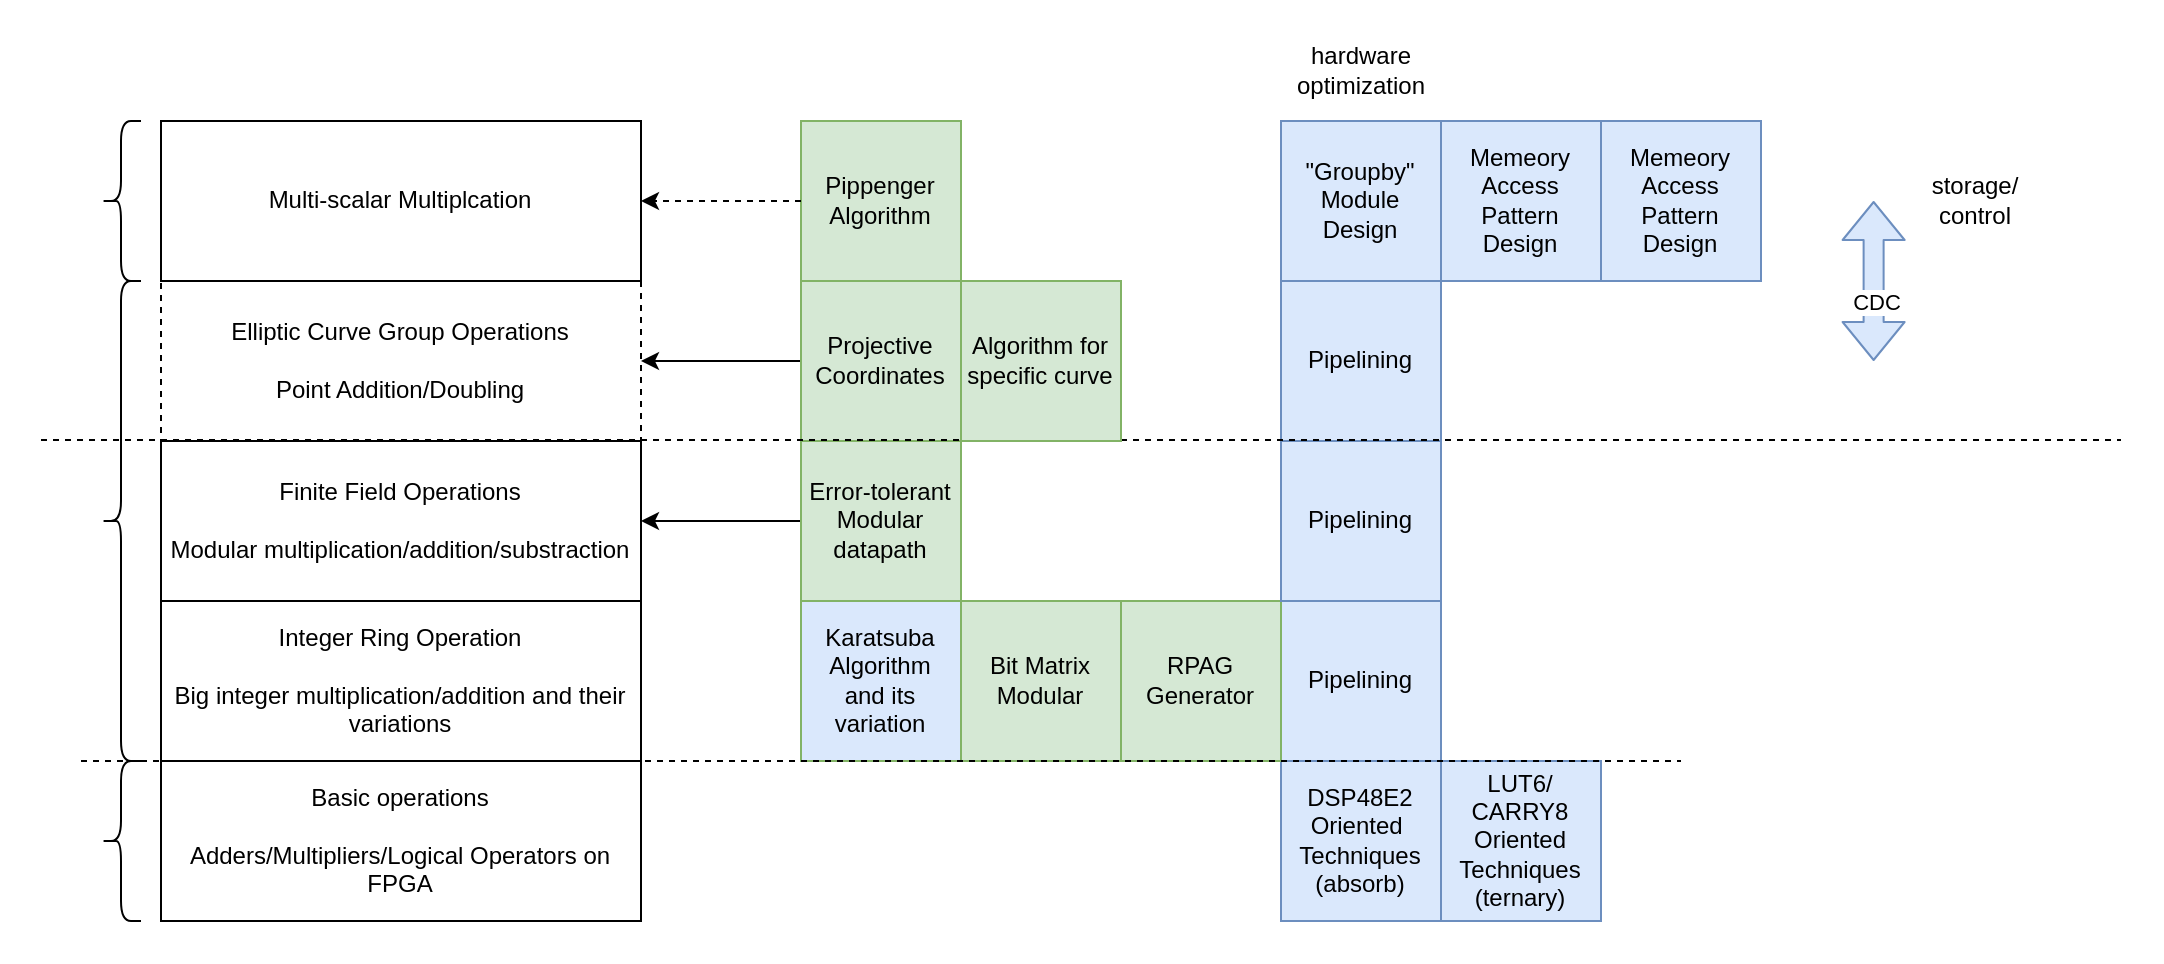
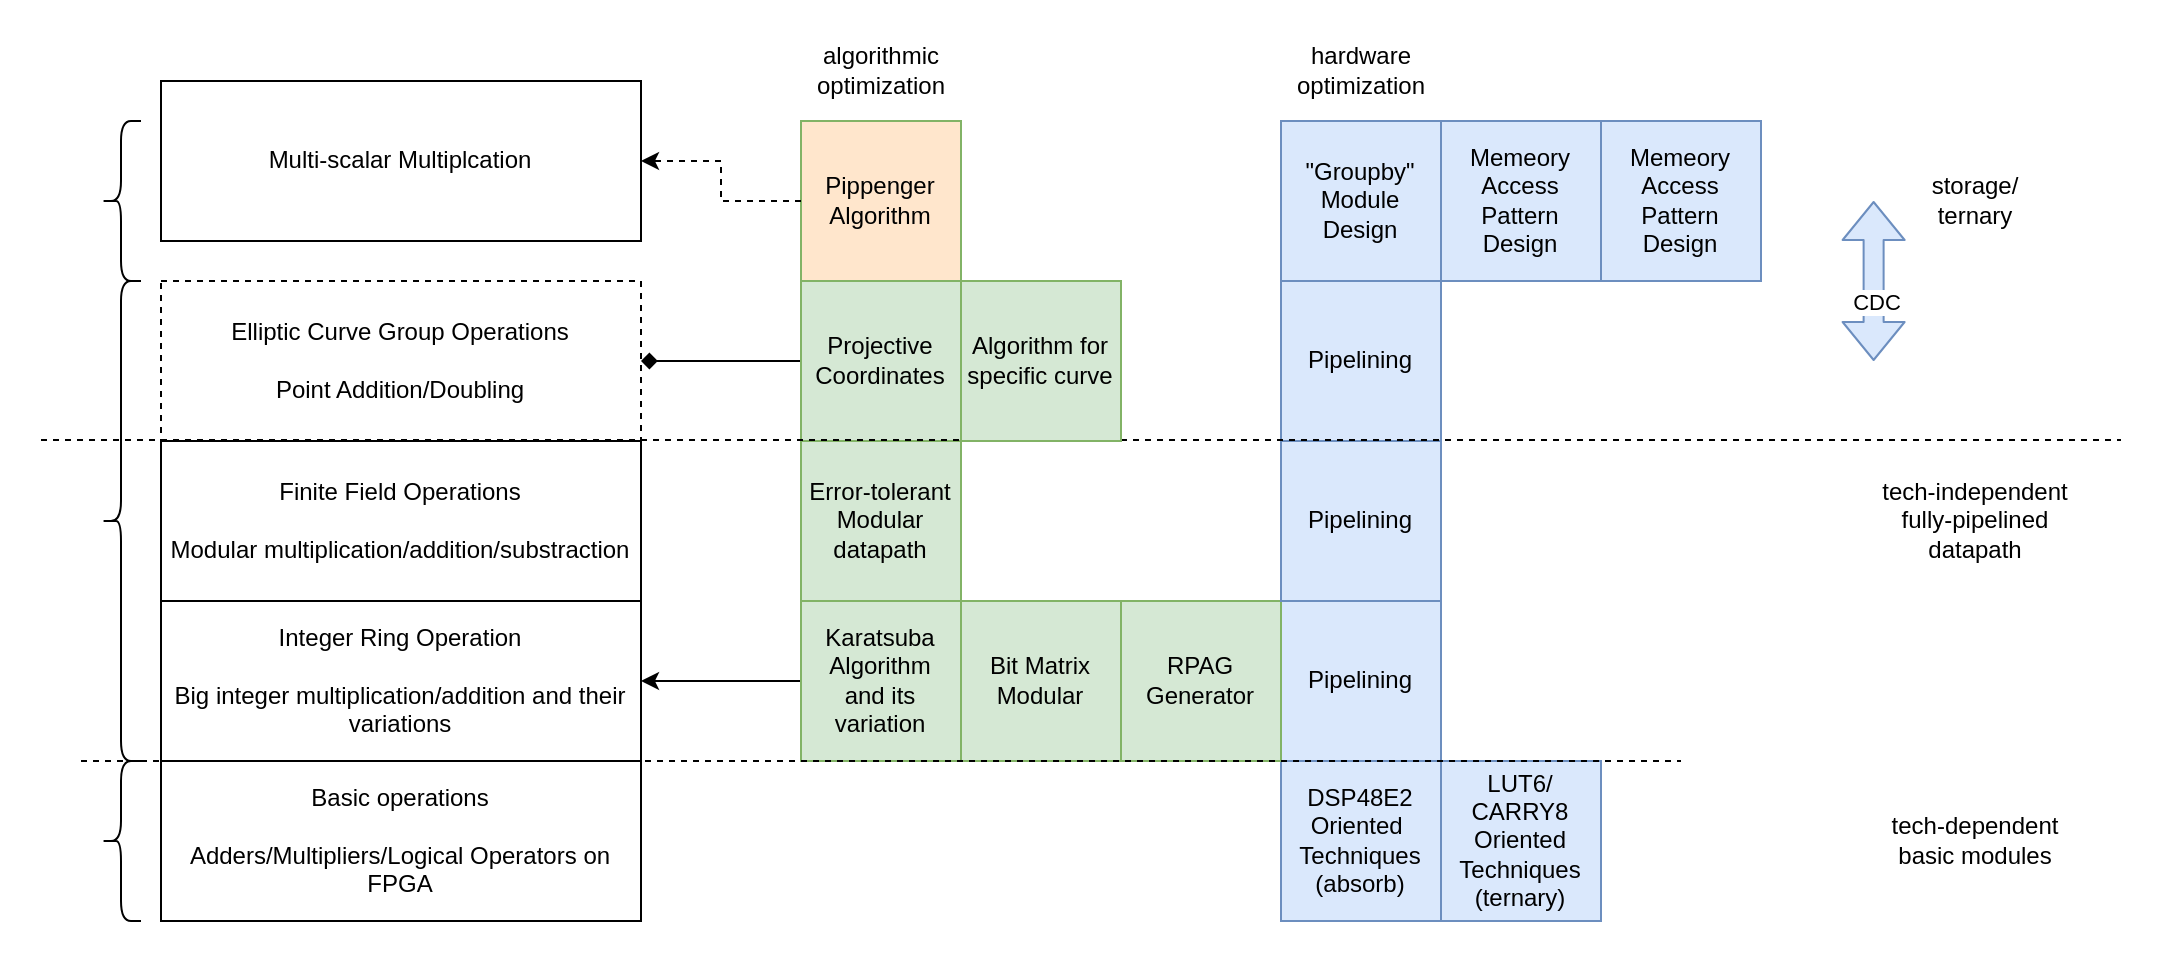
node "algorithmic optimization": added
node "Multi-scalar Multiplcation": moved (401, 201) -> (401, 161)
node "Pippenger Algorithm": fillcolor #d5e8d4 -> #ffe6cc
node "storage/ control": label "storage/ control" -> "storage/ ternary"
edge "Projective Coordinates" -> "Elliptic Curve Group Operations Point Addition/Doubling": arrowhead classic -> diamond
edge "Error-tolerant Modular datapath" -> "Finite Field Operations Modular multiplication/addition/substraction": removed
node "tech-independent fully-pipelined datapath": added
edge "Karatsuba Algorithm and its variation" -> "Integer Ring Operation Big integer multiplication/addition and their variations": added
node "Karatsuba Algorithm and its variation": fillcolor #dae8fc -> #d5e8d4
node "tech-dependent basic modules": added
